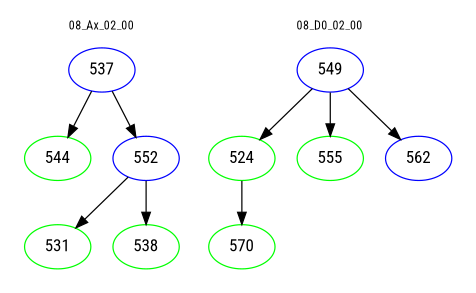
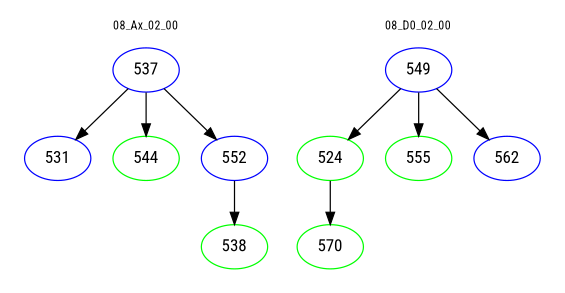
edge "552" -> "531": now "537" -> "531"
node "531": color green -> blue
